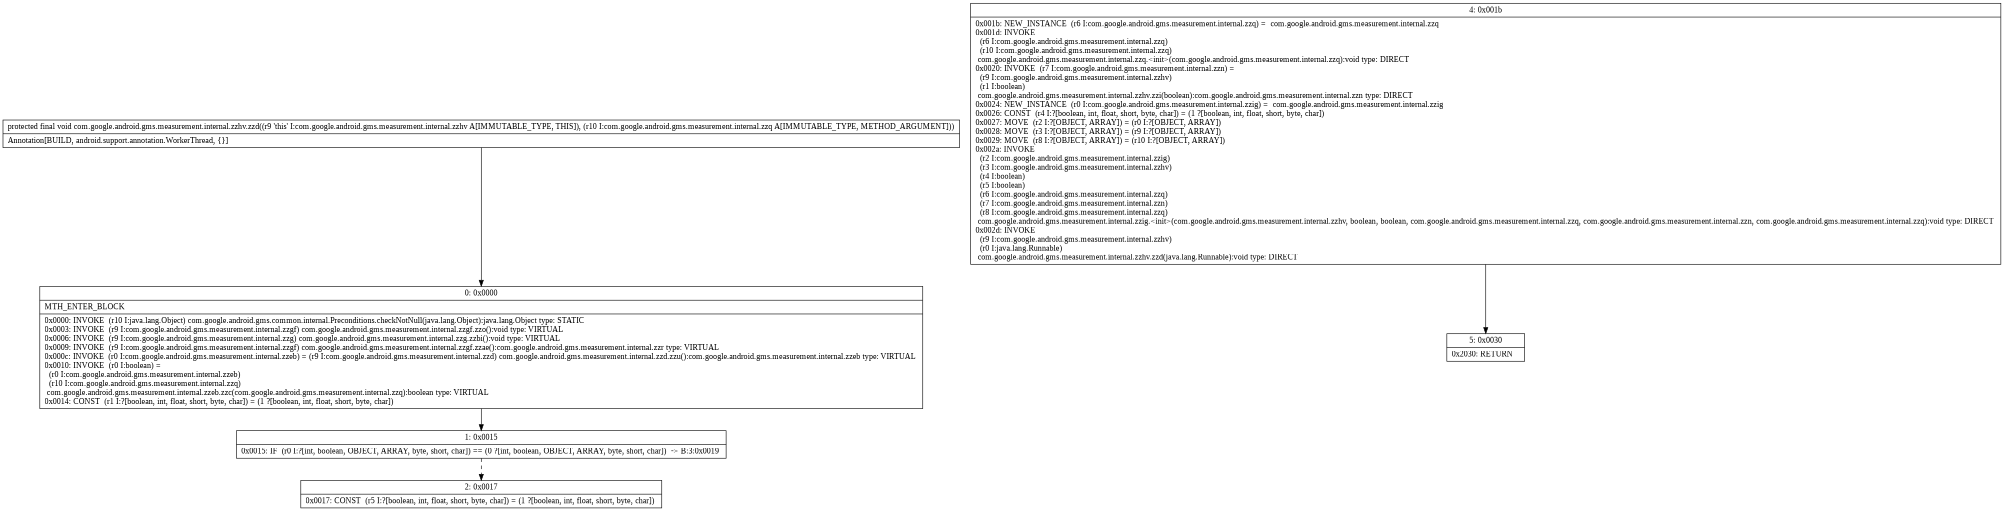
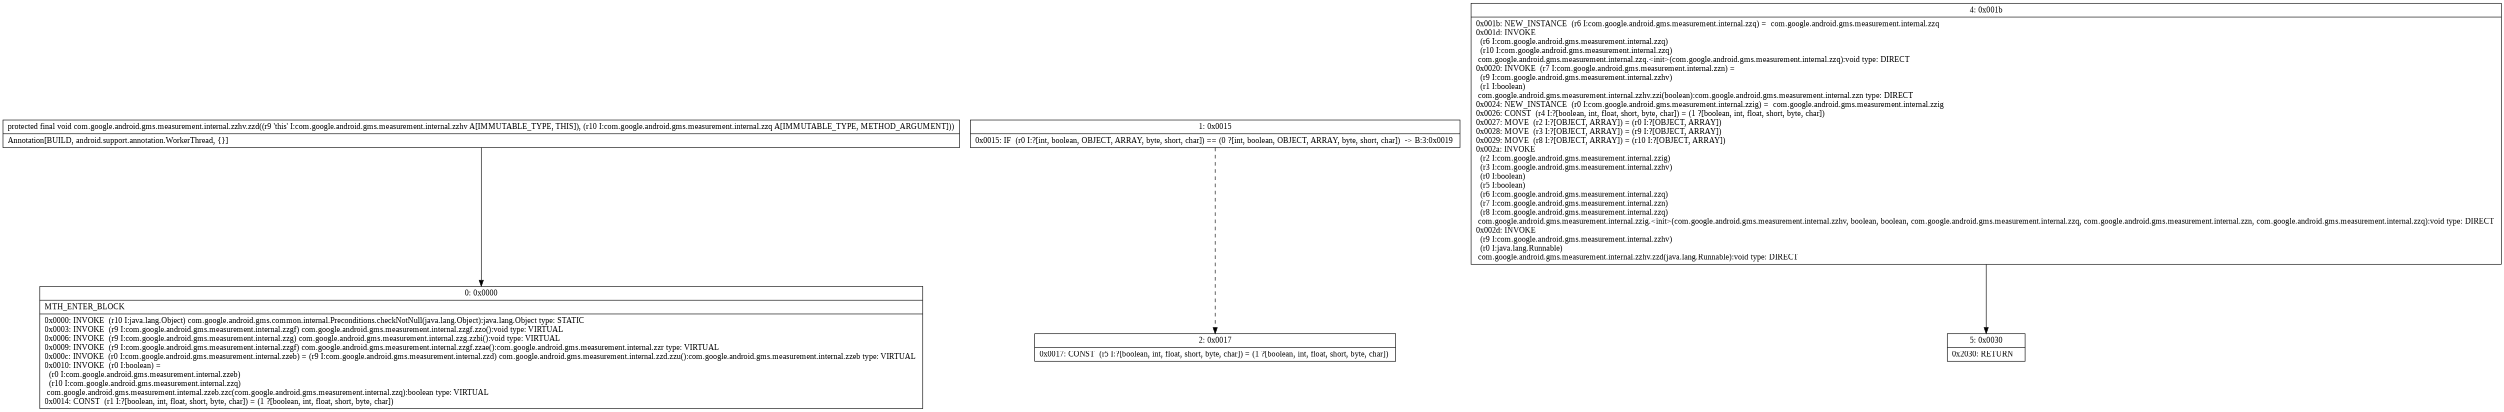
node "4: 0x001b": text "(r4 I:boolean)" -> "(r0 I:boolean)"
edge "0: 0x0000" -> "1: 0x0015": removed
